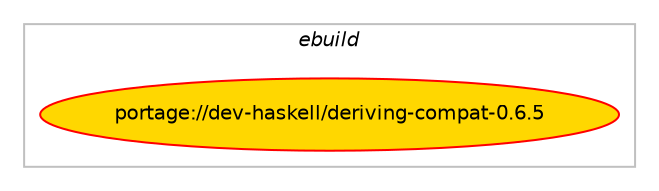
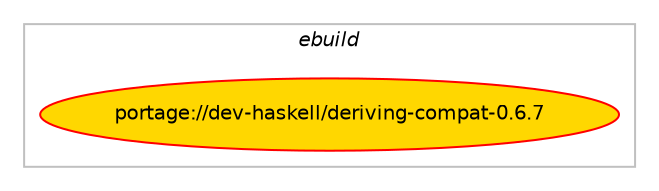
node "portage://dev-haskell/deriving-compat-0.6.5": label "portage://dev-haskell/deriving-compat-0.6.5" -> "portage://dev-haskell/deriving-compat-0.6.7"
